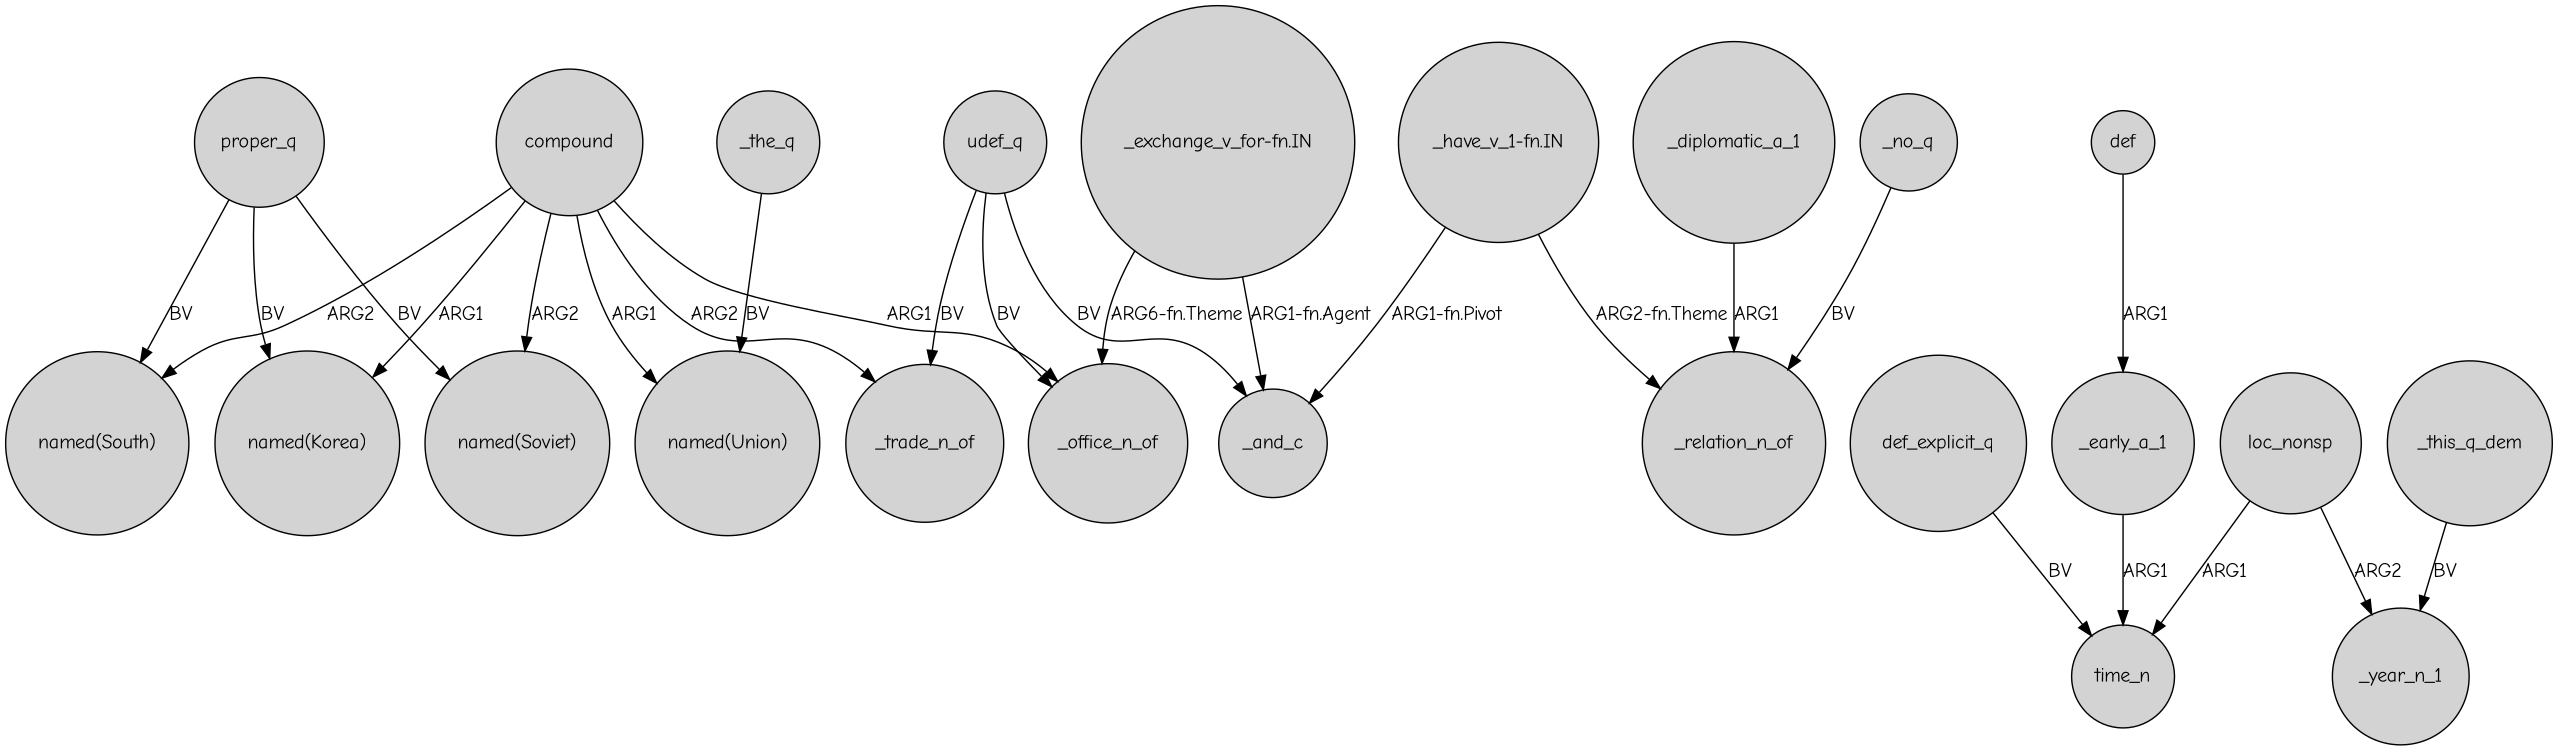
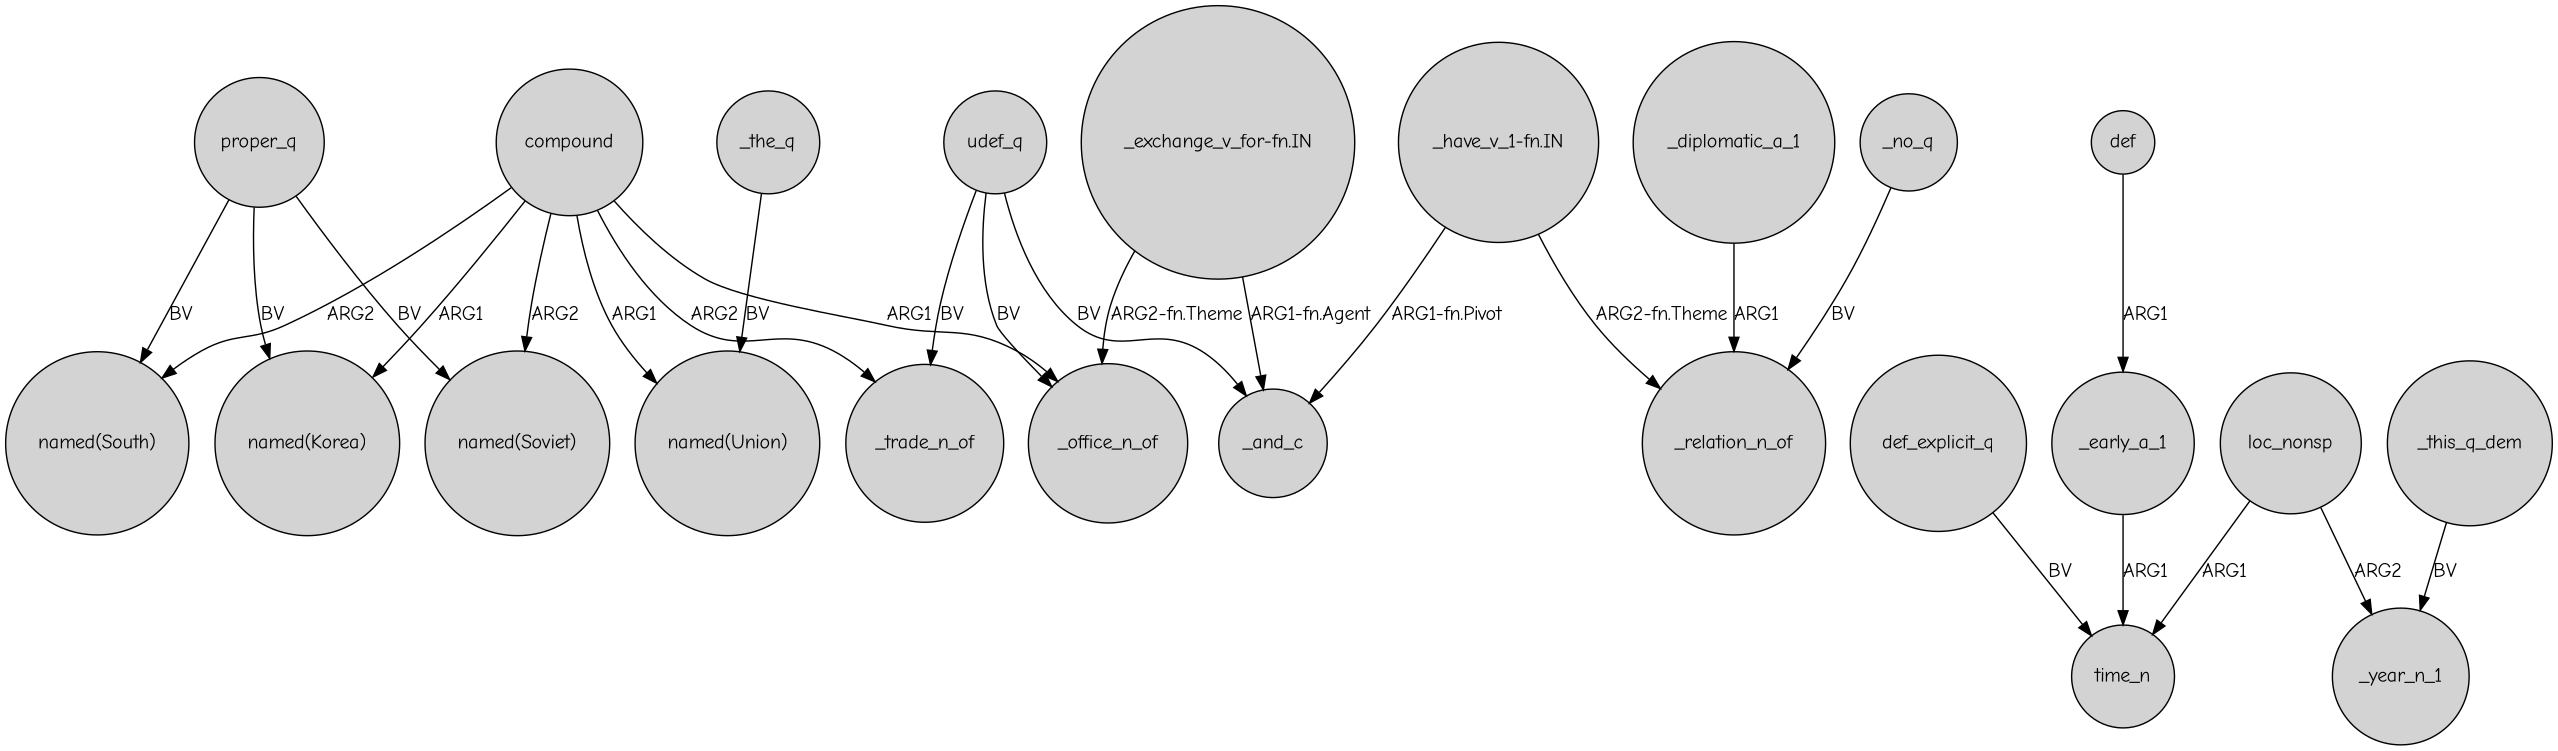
edge "_exchange_v_for-fn.IN" -> "_office_n_of": label "ARG6-fn.Theme" -> "ARG2-fn.Theme"
